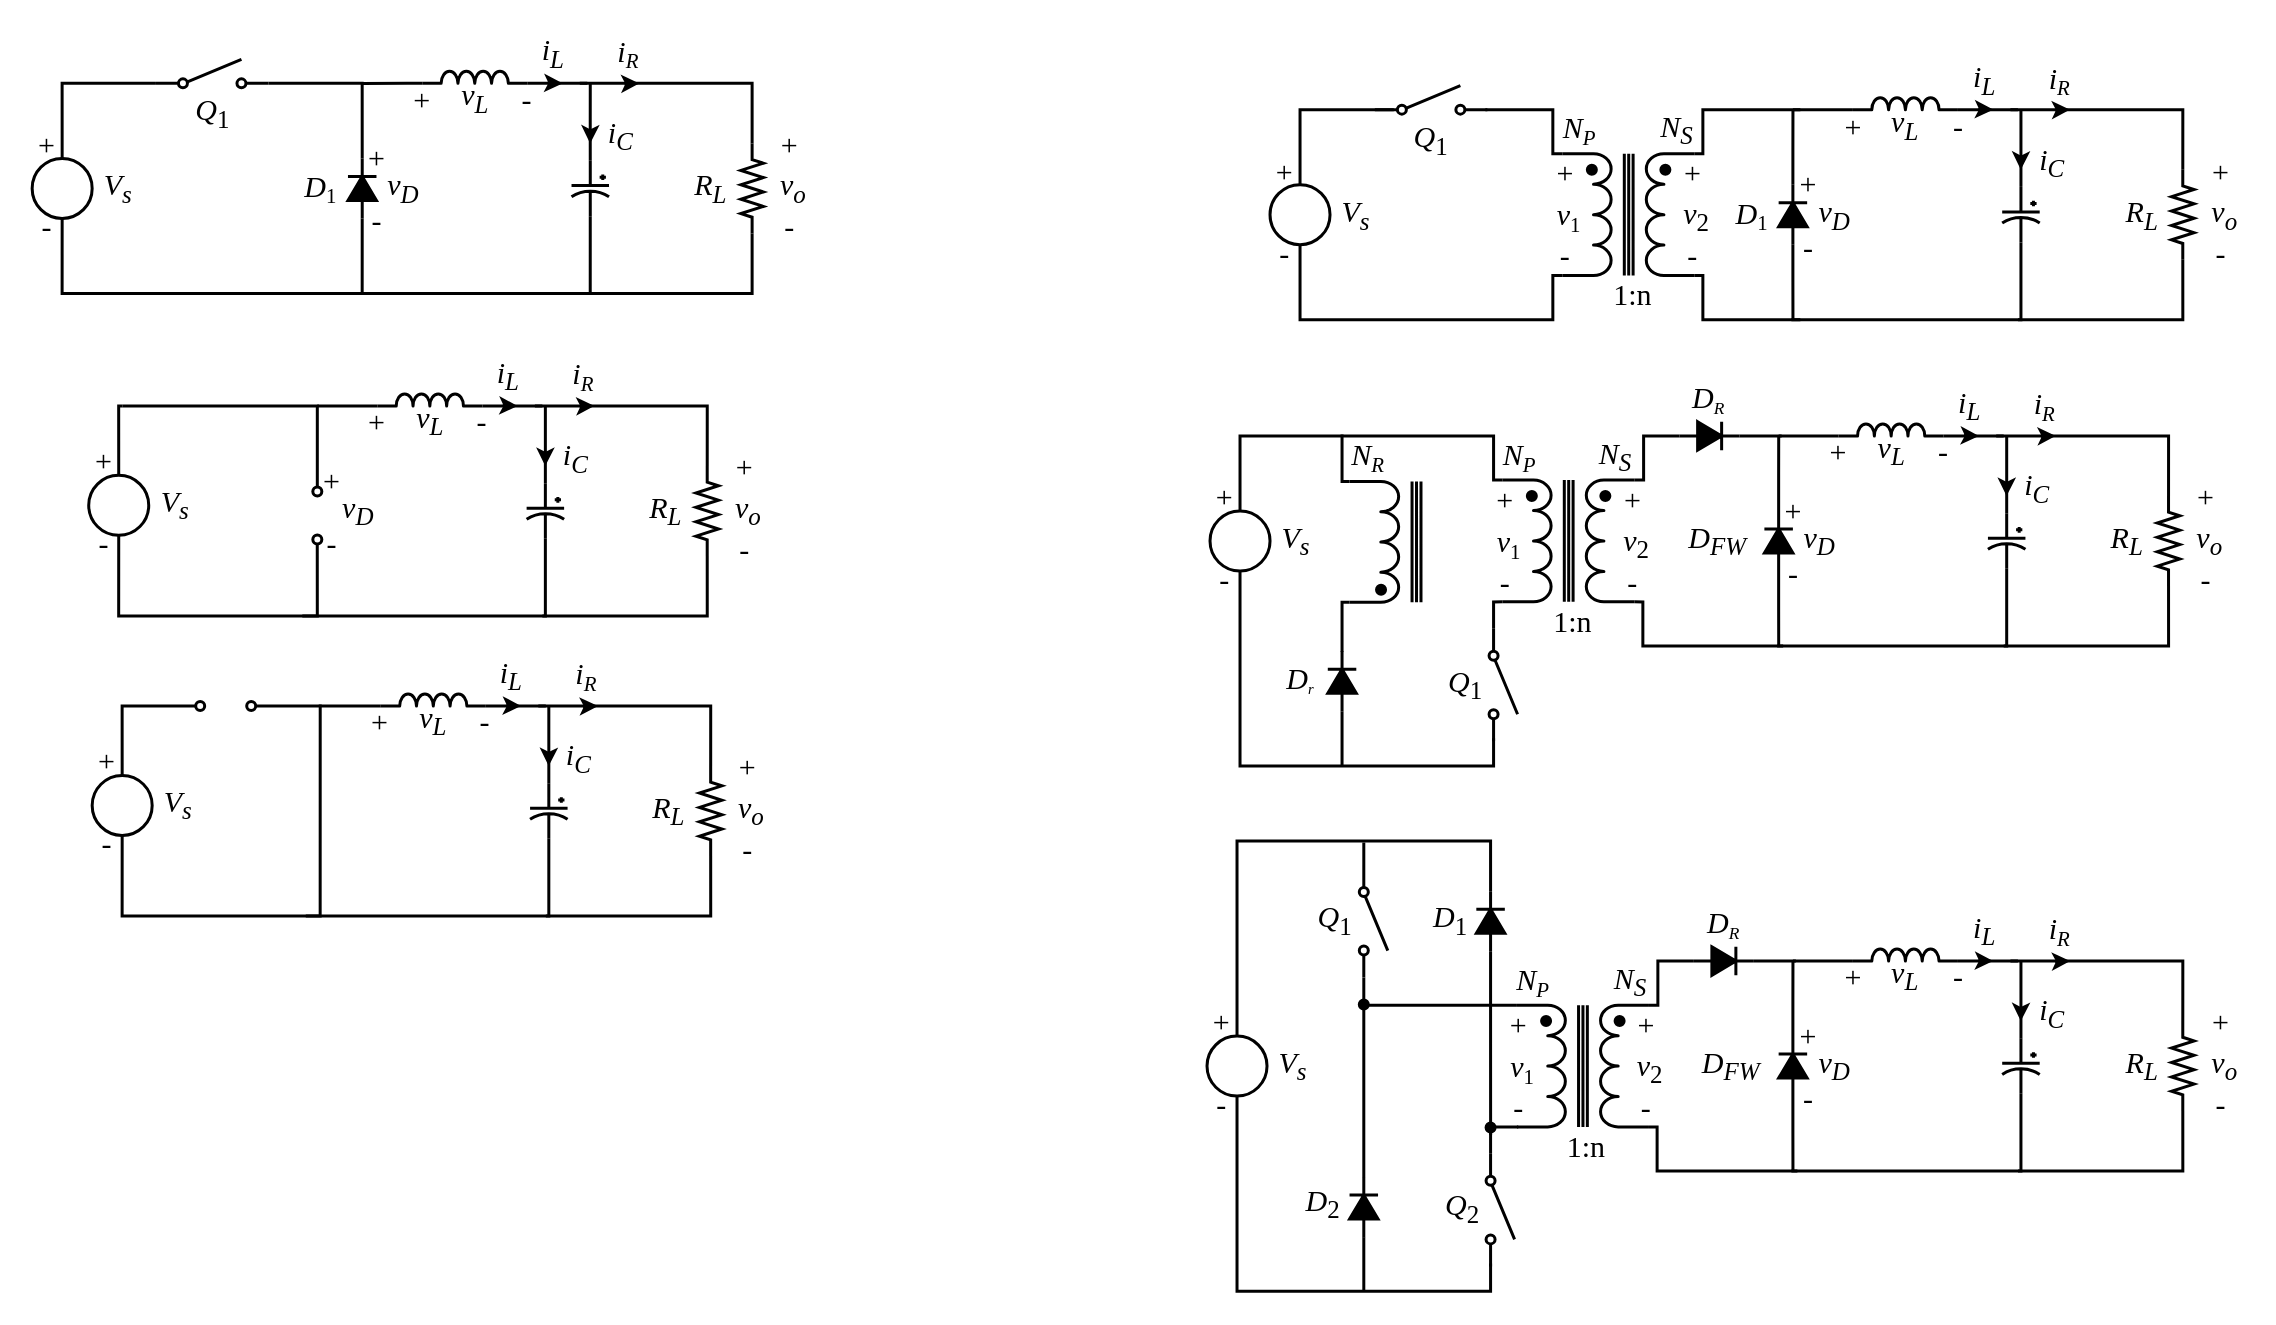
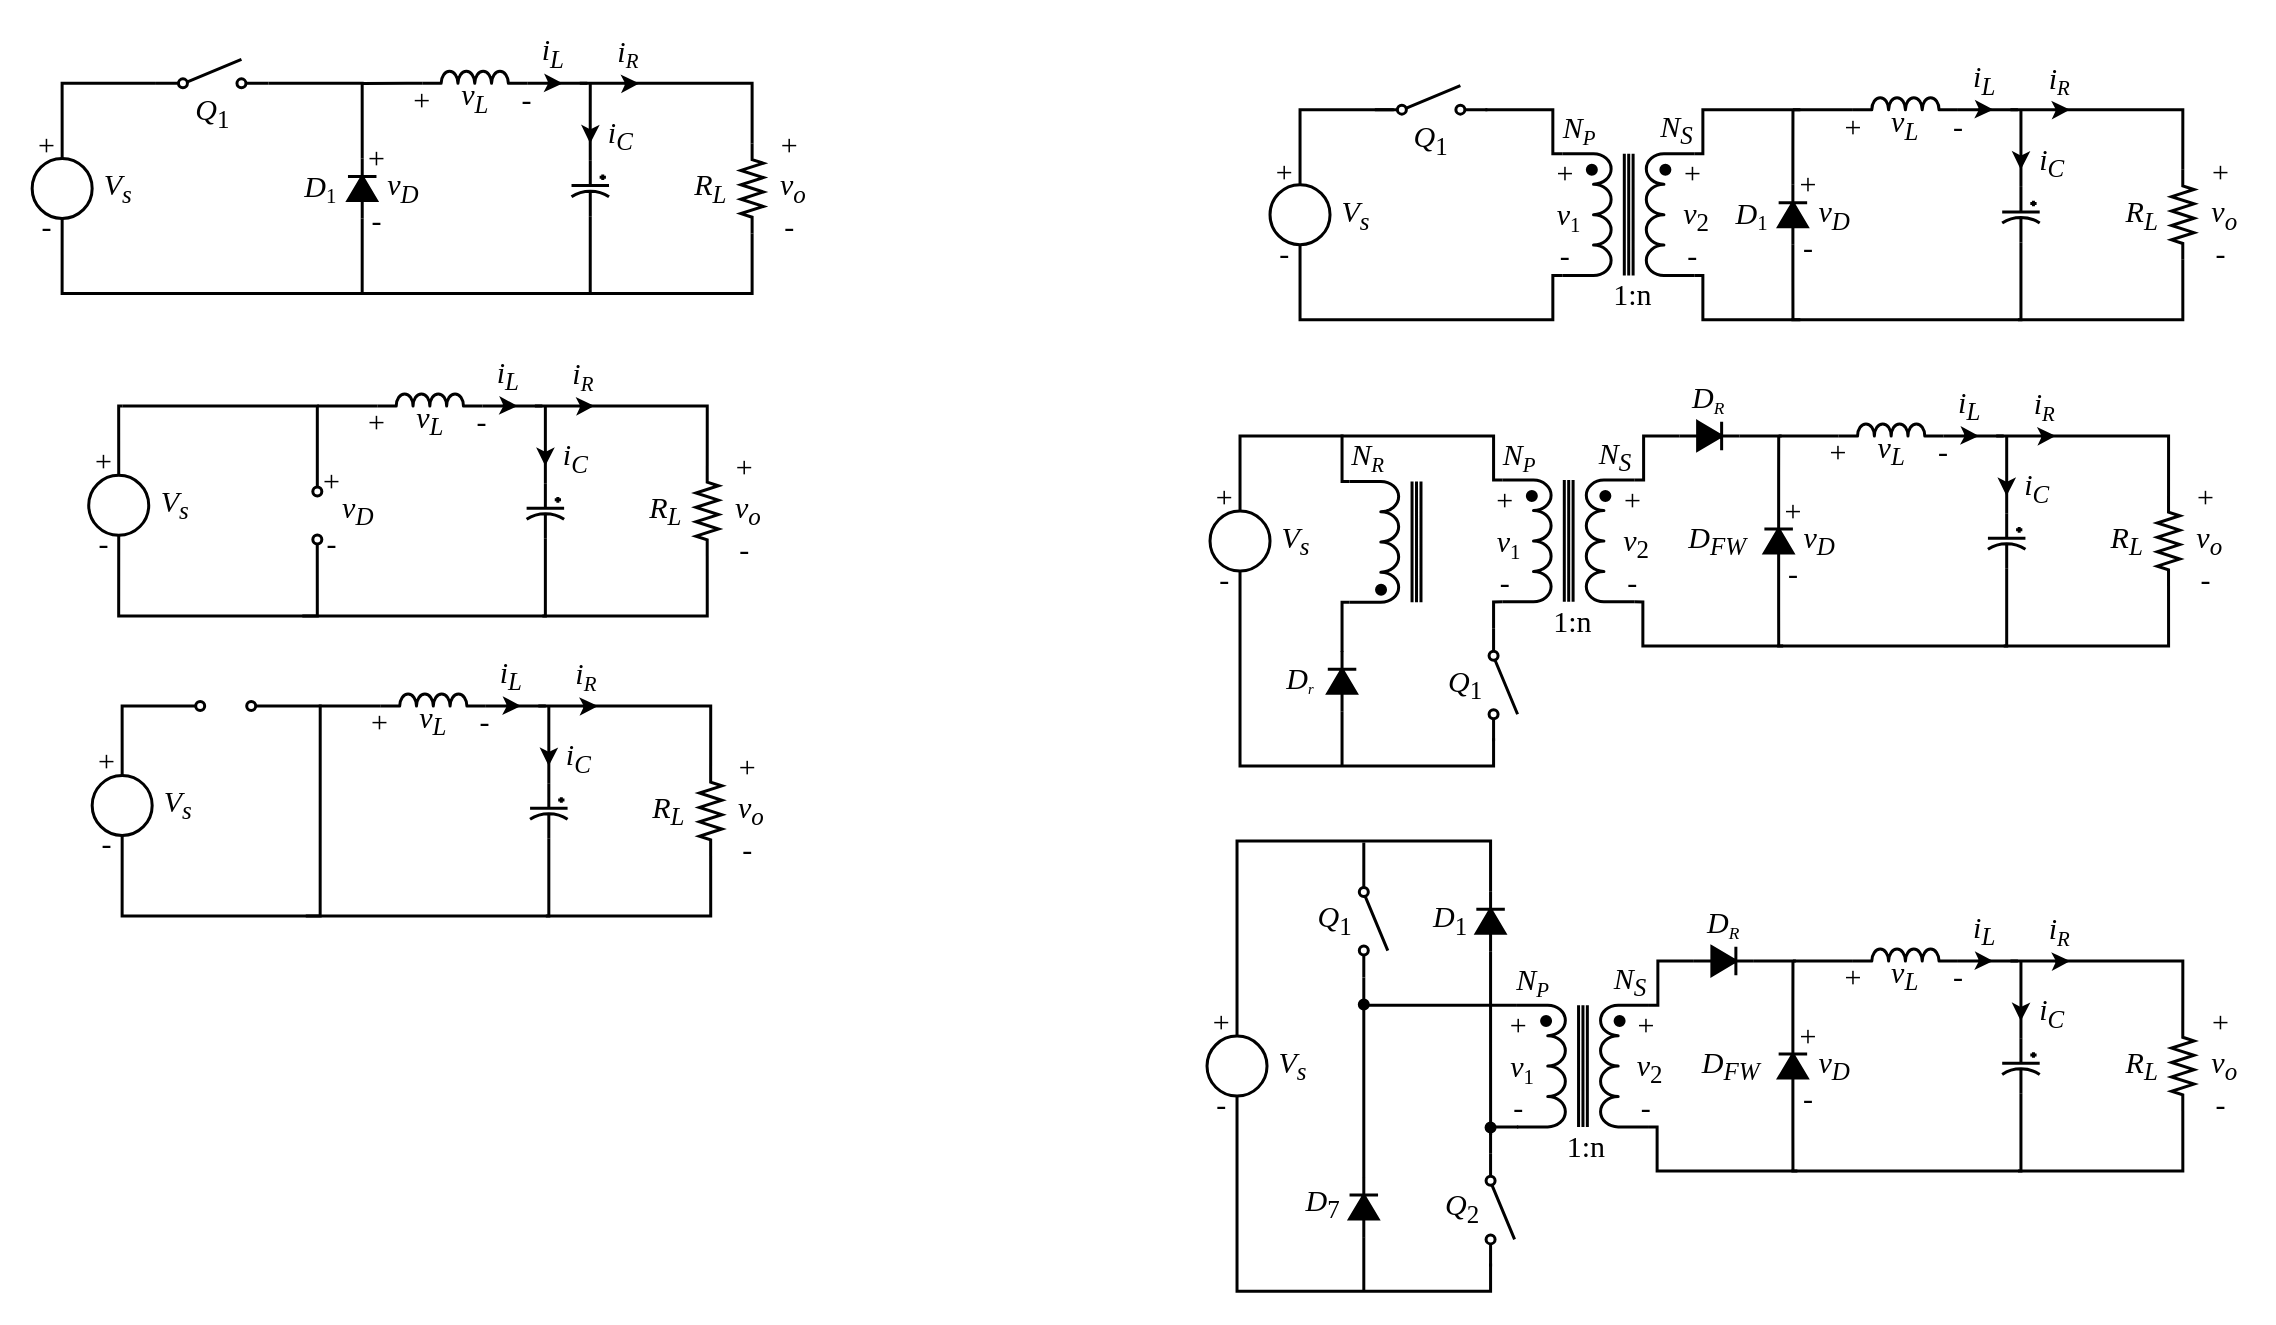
node "D2": label "D2" -> "D7"
